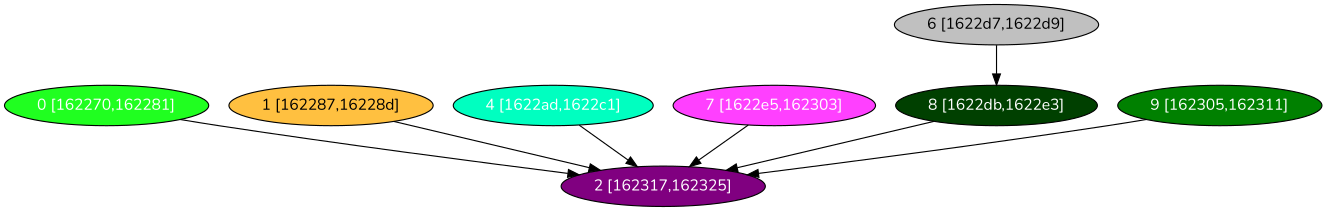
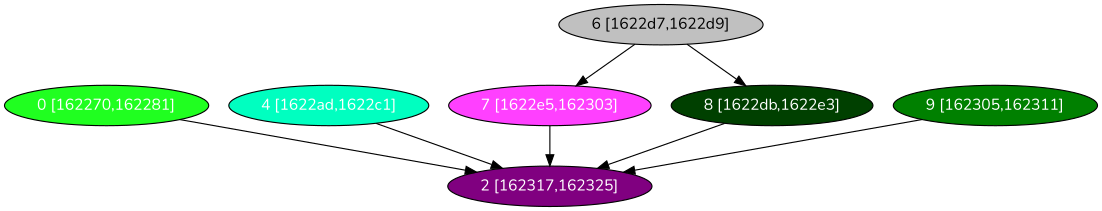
edge "6 [1622d7,1622d9]" -> "7 [1622e5,162303]": added
node "1 [162287,16228d]": removed
